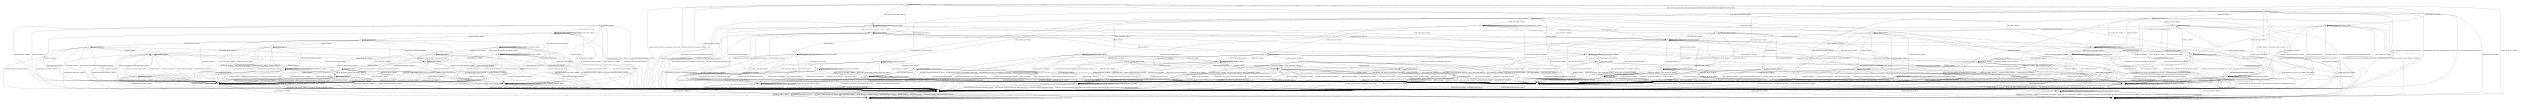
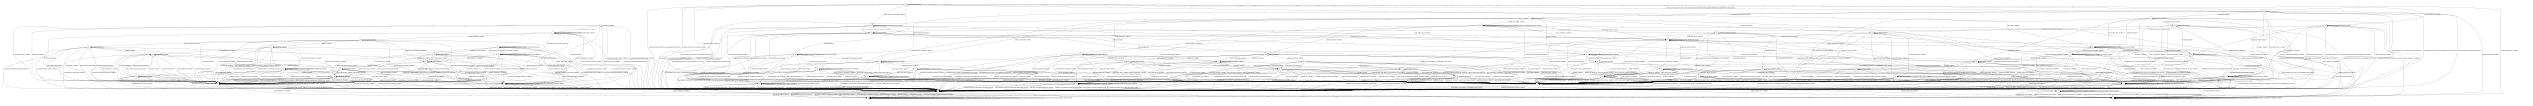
edge "s4" -> "s42": now "s24" -> "s42"
edge "s44" -> "s26": added, label "EMPTY_CERTIFICATE / TIMEOUT"
edge "s55" -> "s39": removed, label "FINISHED / TIMEOUT"
edge "s58" -> "s37": now "s58" -> "s9"
edge "s10" -> "s26": added, label "ECDH_CLIENT_KEY_EXCHANGE / TIMEOUT"
